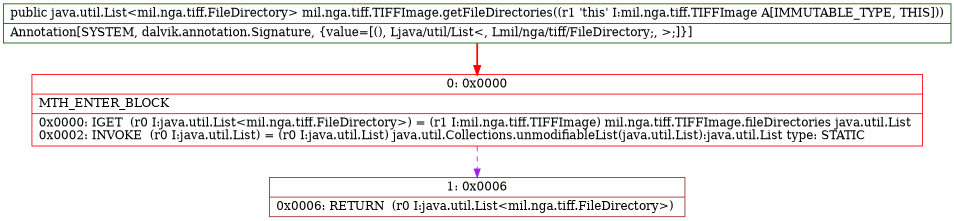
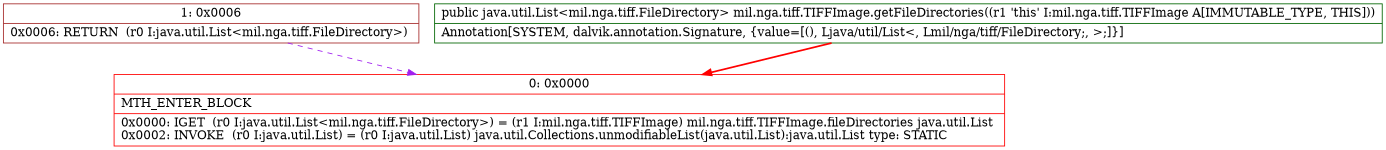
edge "0: 0x0000" -> "1: 0x0006": reversed
